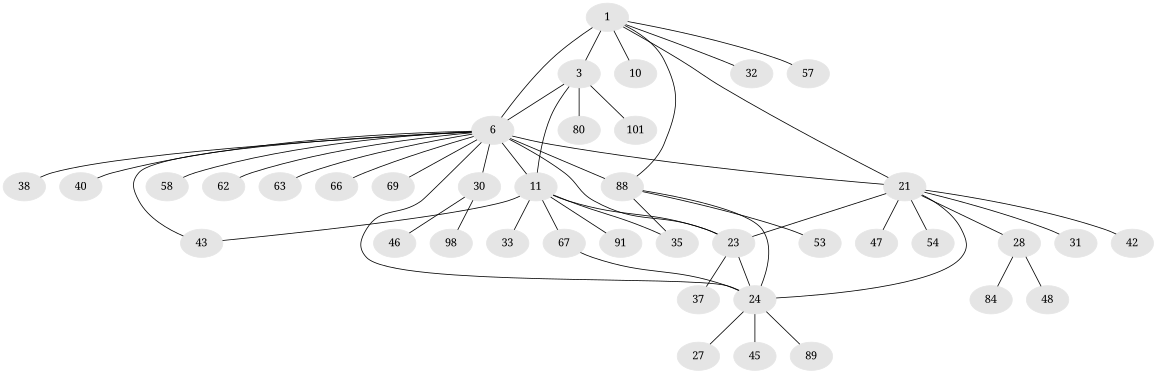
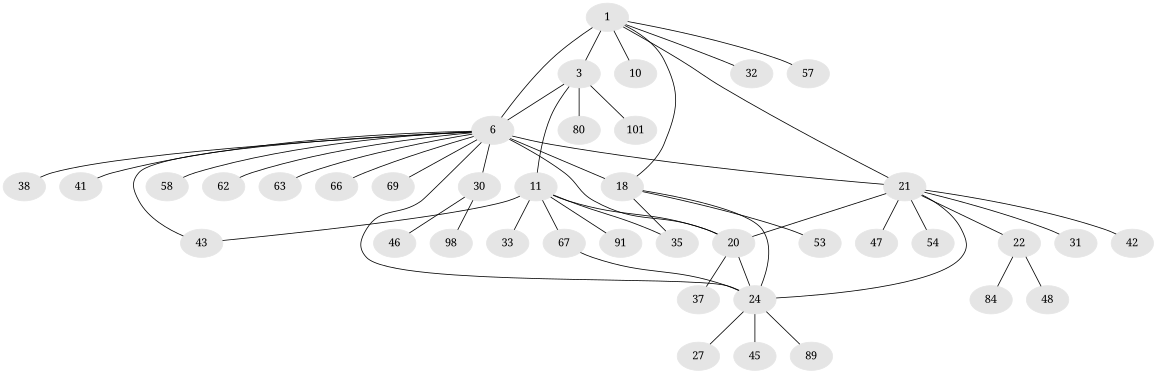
edge "6" -- "11": removed
node "40": label "40" -> "41"
node "88": label "88" -> "18"
node "23": label "23" -> "20"
node "28": label "28" -> "22"
